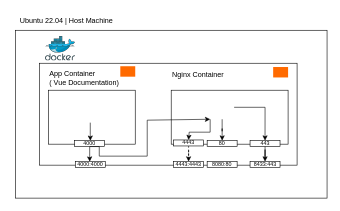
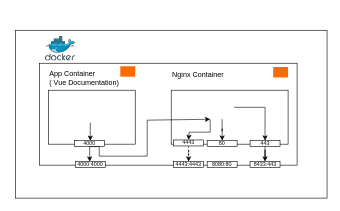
node "Ubuntu 22.04 | Host Machine": removed
